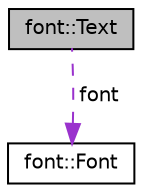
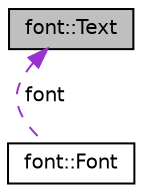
edge "font::Text" -> "font::Font": reversed
